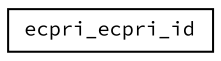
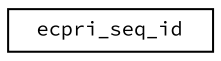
node "ecpri_ecpri_id": label "ecpri_ecpri_id" -> "ecpri_seq_id"
